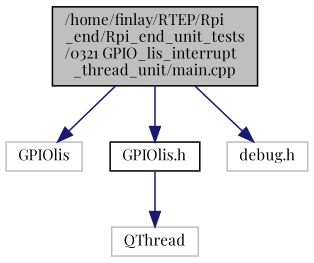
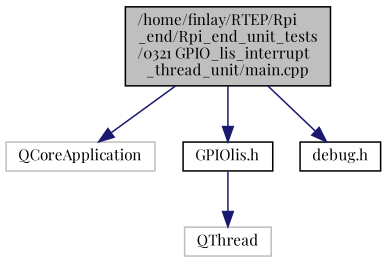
node "GPIOlis": label "GPIOlis" -> "QCoreApplication"
node "debug.h": color grey75 -> black
